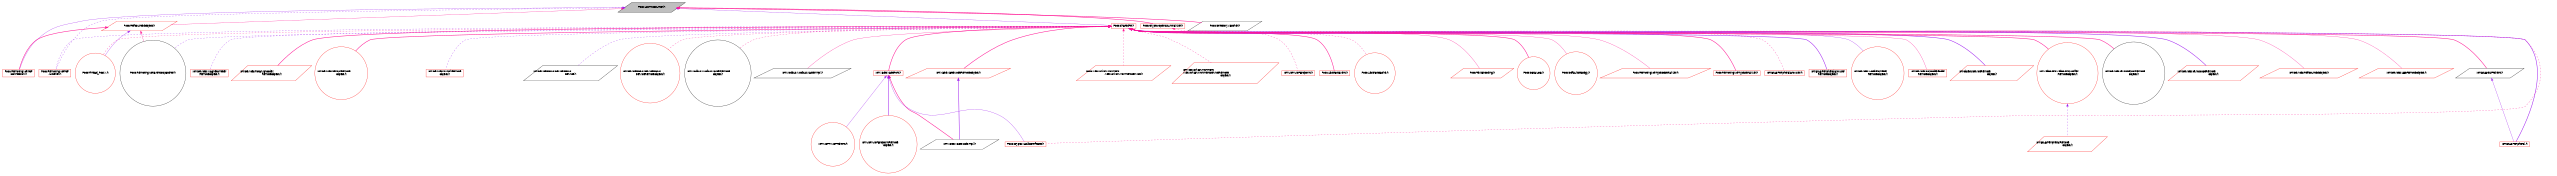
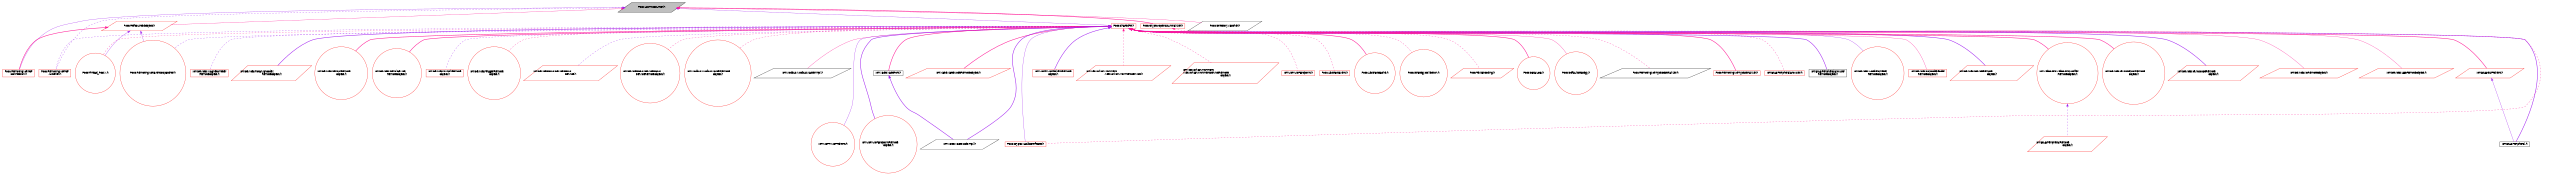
edge "Poco/DirectoryWatcher.h" -> "Poco/AtomicCounter.h": style bold -> solid
edge "IoT/Devices/RotaryEncoder RemoteObject.h" -> "Poco/SharedPtr.h": color deeppink -> purple
edge "Poco/TextEncoding.h" -> "Poco/SharedPtr.h": style solid -> dashed
edge "Poco/AbstractCache.h" -> "Poco/SharedPtr.h": style dashed -> bold
edge "Poco/RemotingNG/TypeDeserializer.h" -> "Poco/SharedPtr.h": style solid -> dashed
edge "Poco/AbstractEvent.h" -> "Poco/SharedPtr.h": style bold -> dashed
edge "Poco/RemotingNG/EventDispatcher.h" -> "Poco/RefCountedObject.h": color deeppink -> purple
node "Poco/RemotingNG/EventDispatcher.h": color black -> red
node "IoT/Devices/SerialDevice RemoteObject.h": added
node "IoT/Devices/TriggerRemote Object.h": added
node "IoT/DeviceStatus/DeviceStatus Service.h": color black -> red
node "IoT/Modbus/ModbusMasterRemote Object.h": color black -> red
node "IoT/XBee/XBeePort.h": color red -> black
node "IoT/MQTT/MQTTClientRemote Object.h": added
node "Data/NetworkEnvironment /NetworkEnvironmentService.h": label "Data/NetworkEnvironment /NetworkEnvironmentService.h" -> "IoT/NetworkEnvironment /NetworkEnvironmentService.h"
node "Poco/StrategyCollection.h": added
node "Poco/RemotingNG/TypeDeserializer.h": color red -> black
node "IoT/BtLE/PeripheralBrowser RemoteObject.h": color red -> black
node "IoT/Object/DeviceRemote Object.h": label "IoT/Object/DeviceRemote Object.h" -> "IoT/Devices/DeviceRemote Object.h"
node "IoT/Devices/GNSSSensorRemote Object.h": color black -> red
node "IoT/Devices/RefCountedObject.h": label "IoT/Devices/RefCountedObject.h" -> "IoT/Devices/IORemoteObject.h"
node "IoT/BtLE/GATTClient.h": color black -> red
edge "IoT/UDP/UDPEndpointRemote Object.h" -> "IoT/XBee/XBeePort.h": now "IoT/UDP/UDPEndpointRemote Object.h" -> "Poco/SharedPtr.h"
edge "IoT/MQTT/MQTTClient.h" -> "IoT/XBee/XBeePort.h": now "IoT/MQTT/MQTTClient.h" -> "Poco/SharedPtr.h"
edge "IoT/XBee/XBeeNodeImpl.h" -> "IoT/XBee/XBeeNodeRemoteObject.h": now "IoT/XBee/XBeeNodeImpl.h" -> "Poco/SharedPtr.h"
edge "Poco/Crypto/X509Certificate.h" -> "IoT/XBee/XBeePort.h": now "Poco/Crypto/X509Certificate.h" -> "Poco/SharedPtr.h"
edge "IoT/XBee/XBeeNodeImpl.h" -> "IoT/XBee/XBeePort.h": color deeppink -> purple
node "IoT/BtLE/Peripheral.h": color red -> black
